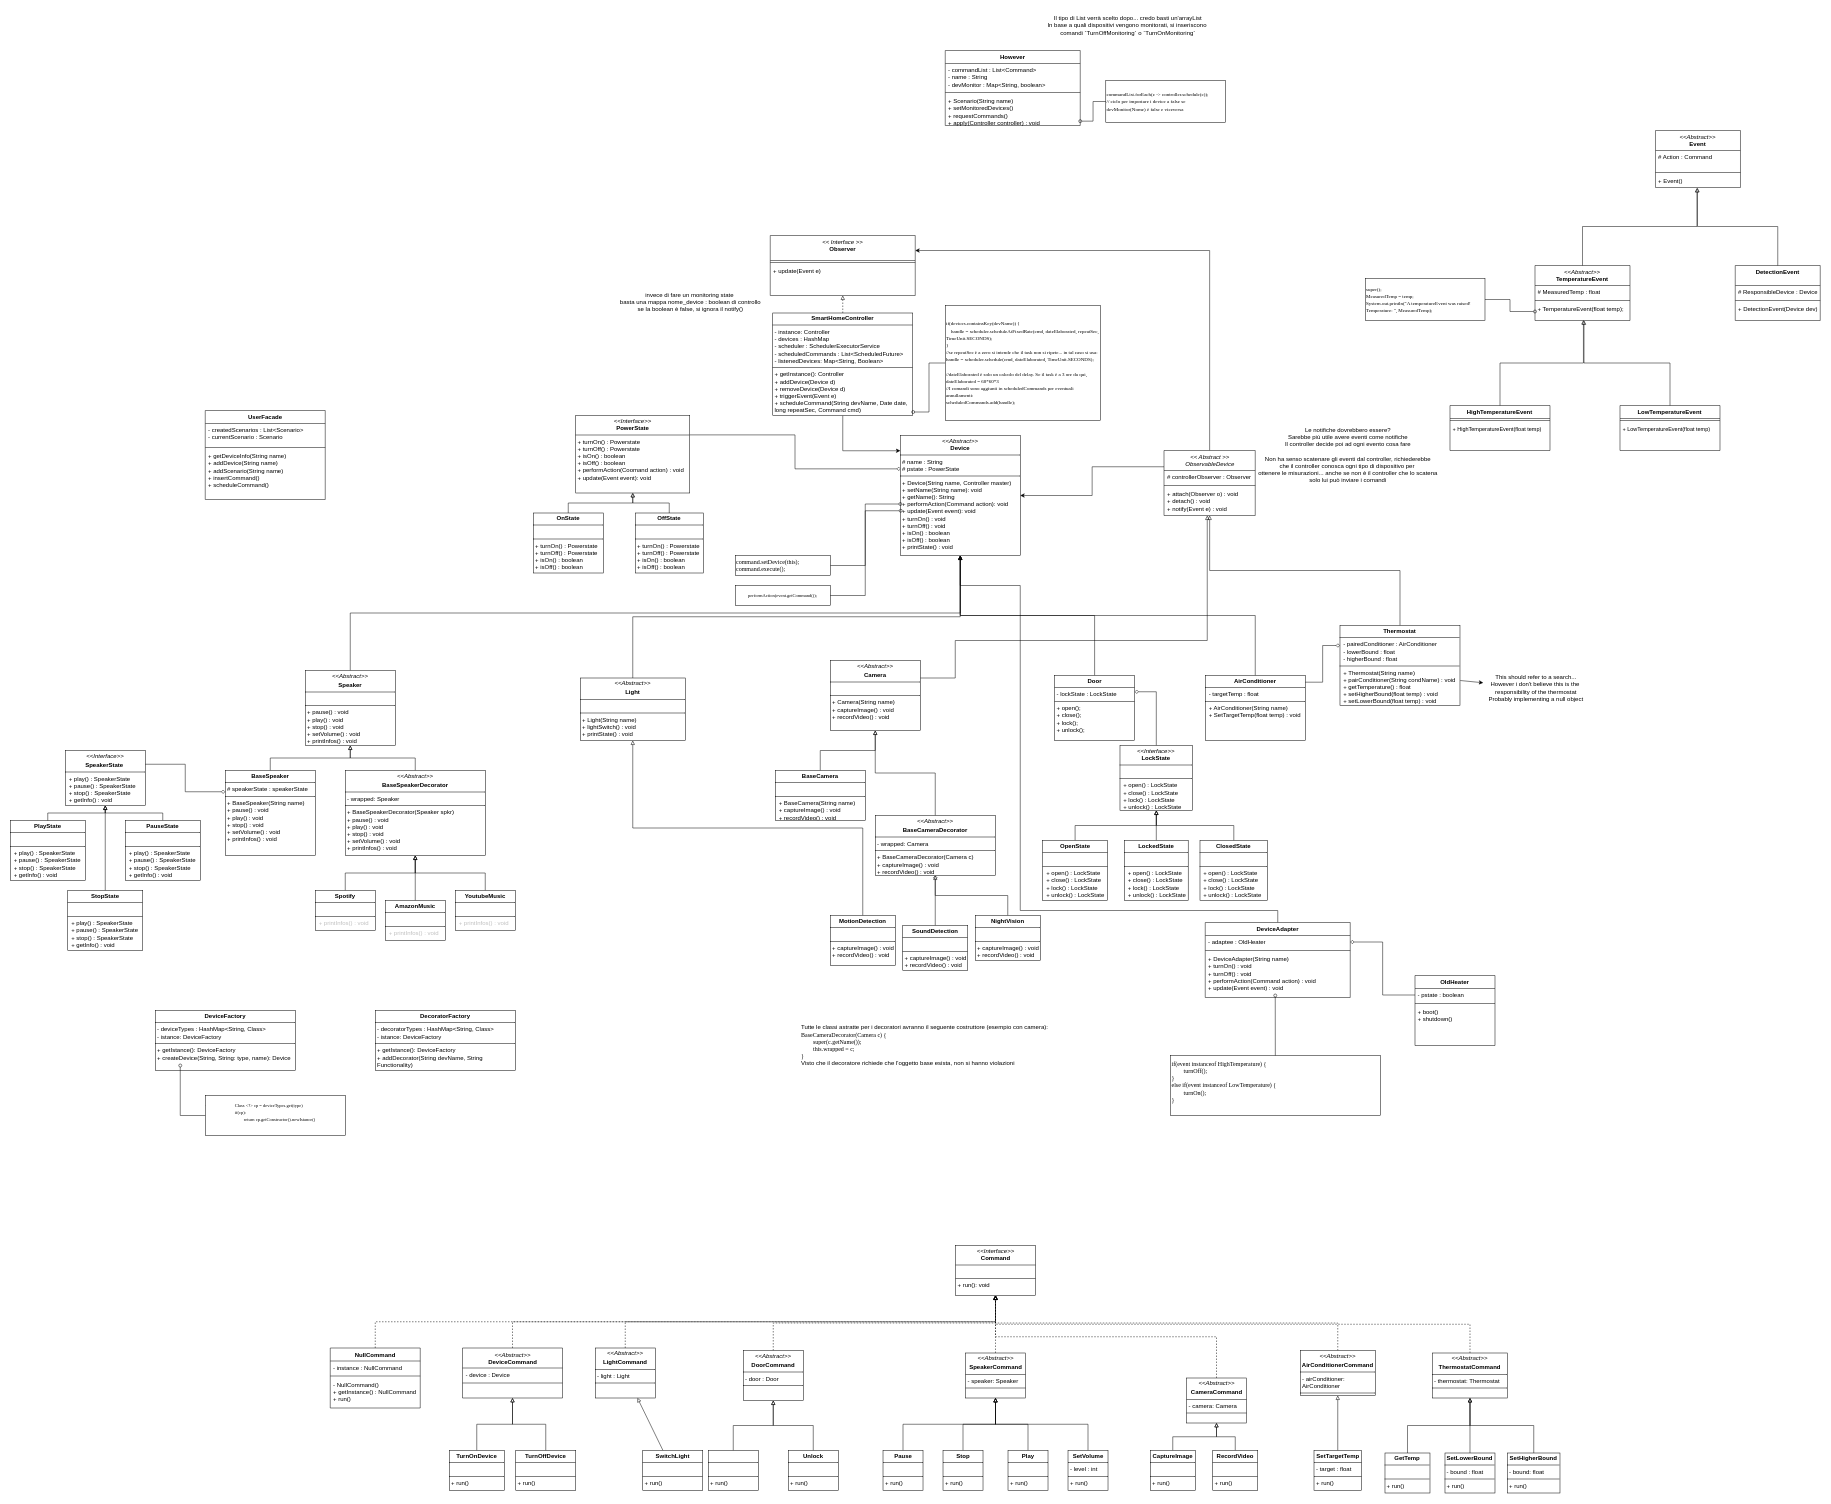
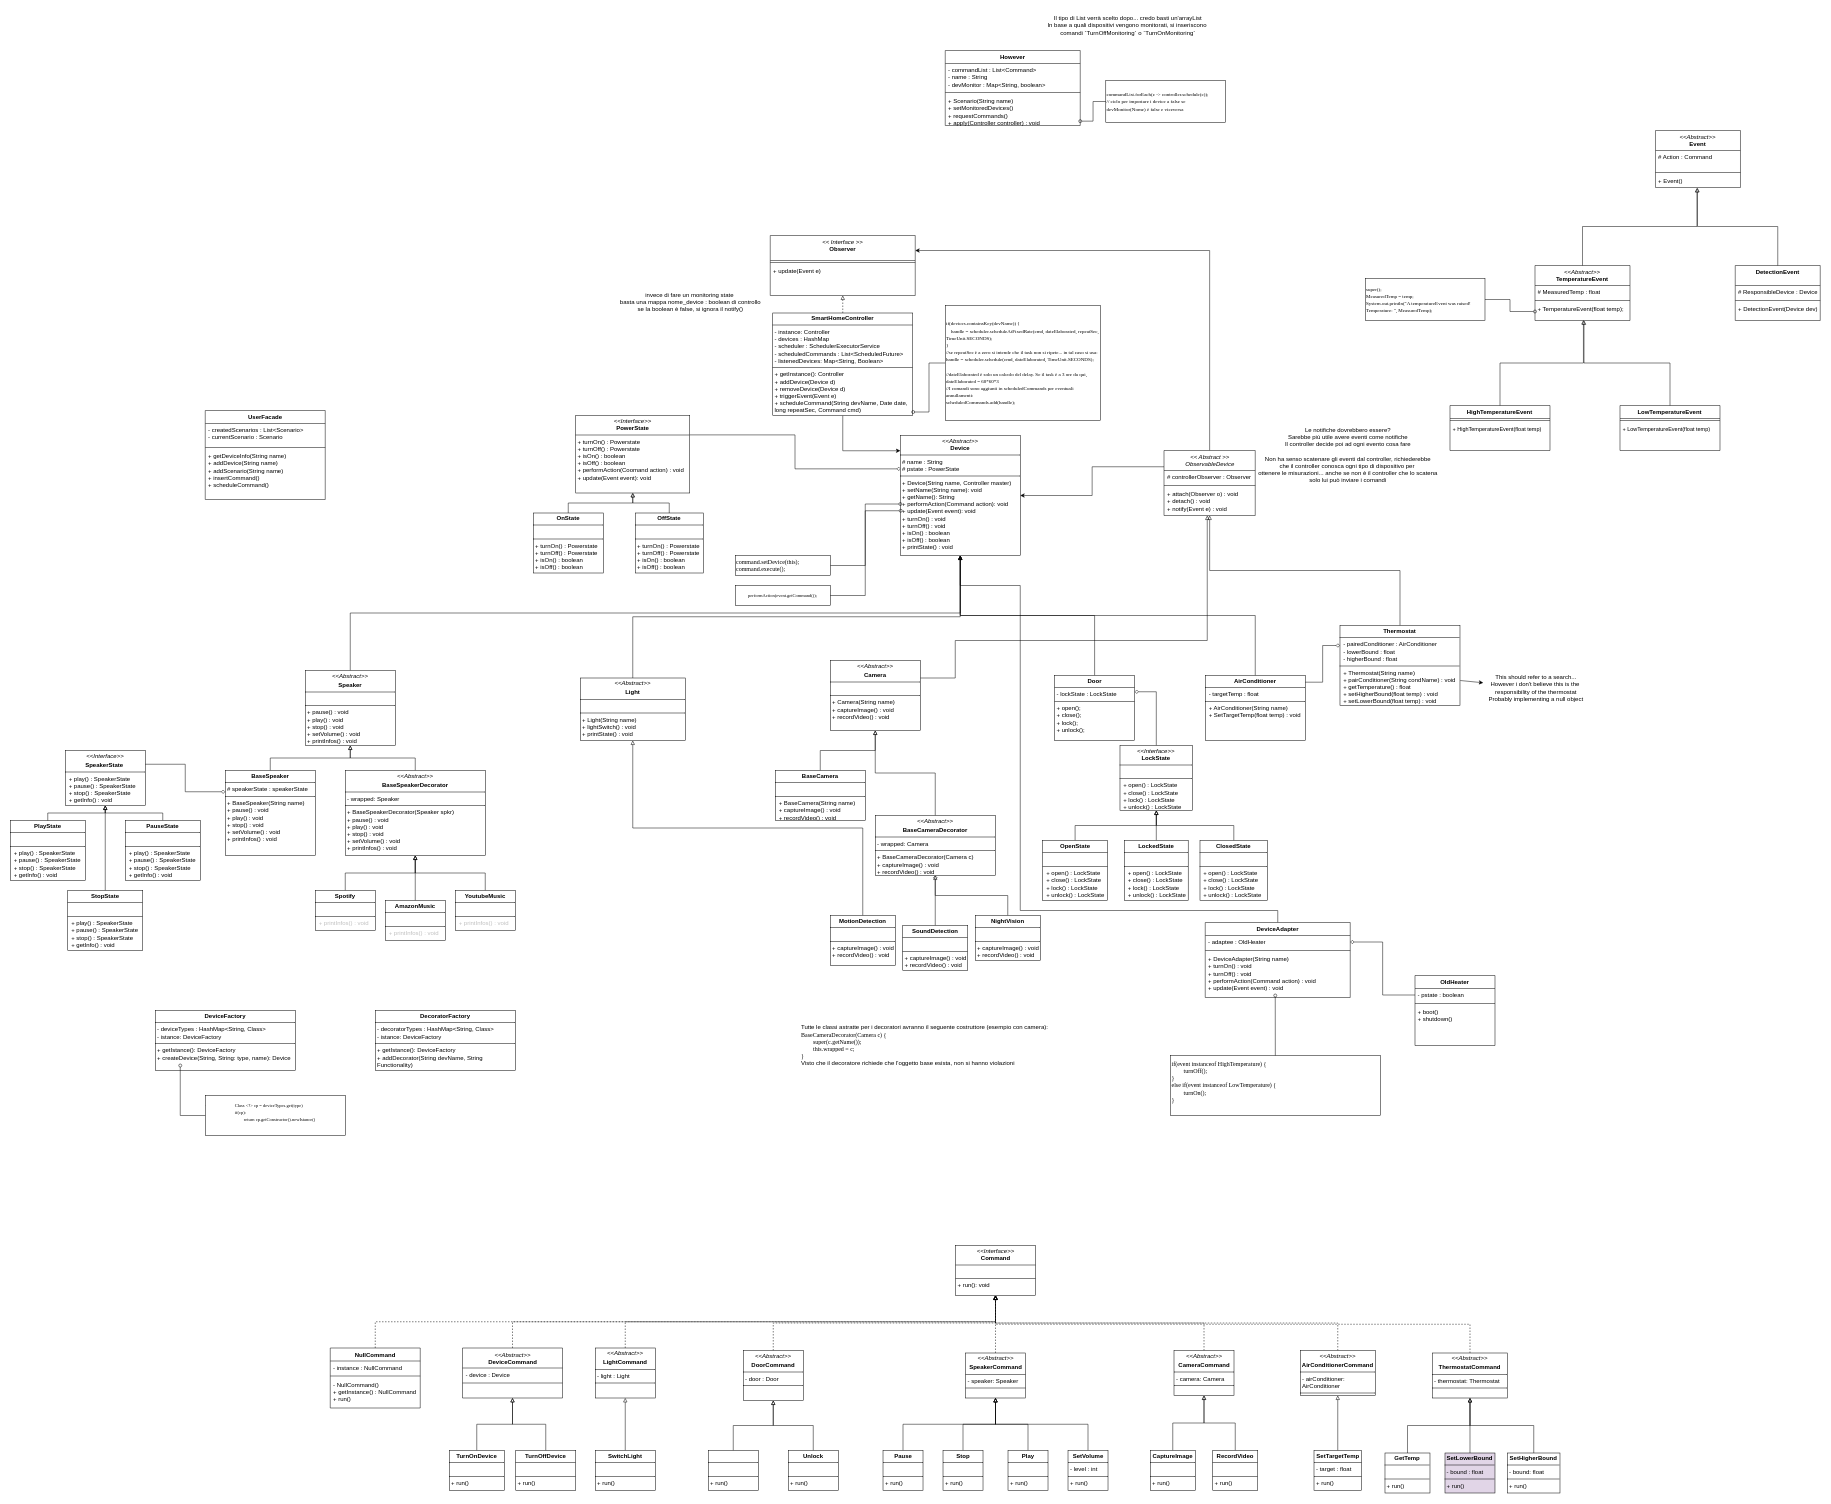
node "<<Abstract>> CameraCommand - camera: Camera": moved (1217, 1400) -> (1204, 1373)
node "SwitchLight + run()": moved (673, 1470) -> (625, 1470)
node "SetLowerBound - bound : float + run()": fillcolor #ffffff -> #e1d5e7
